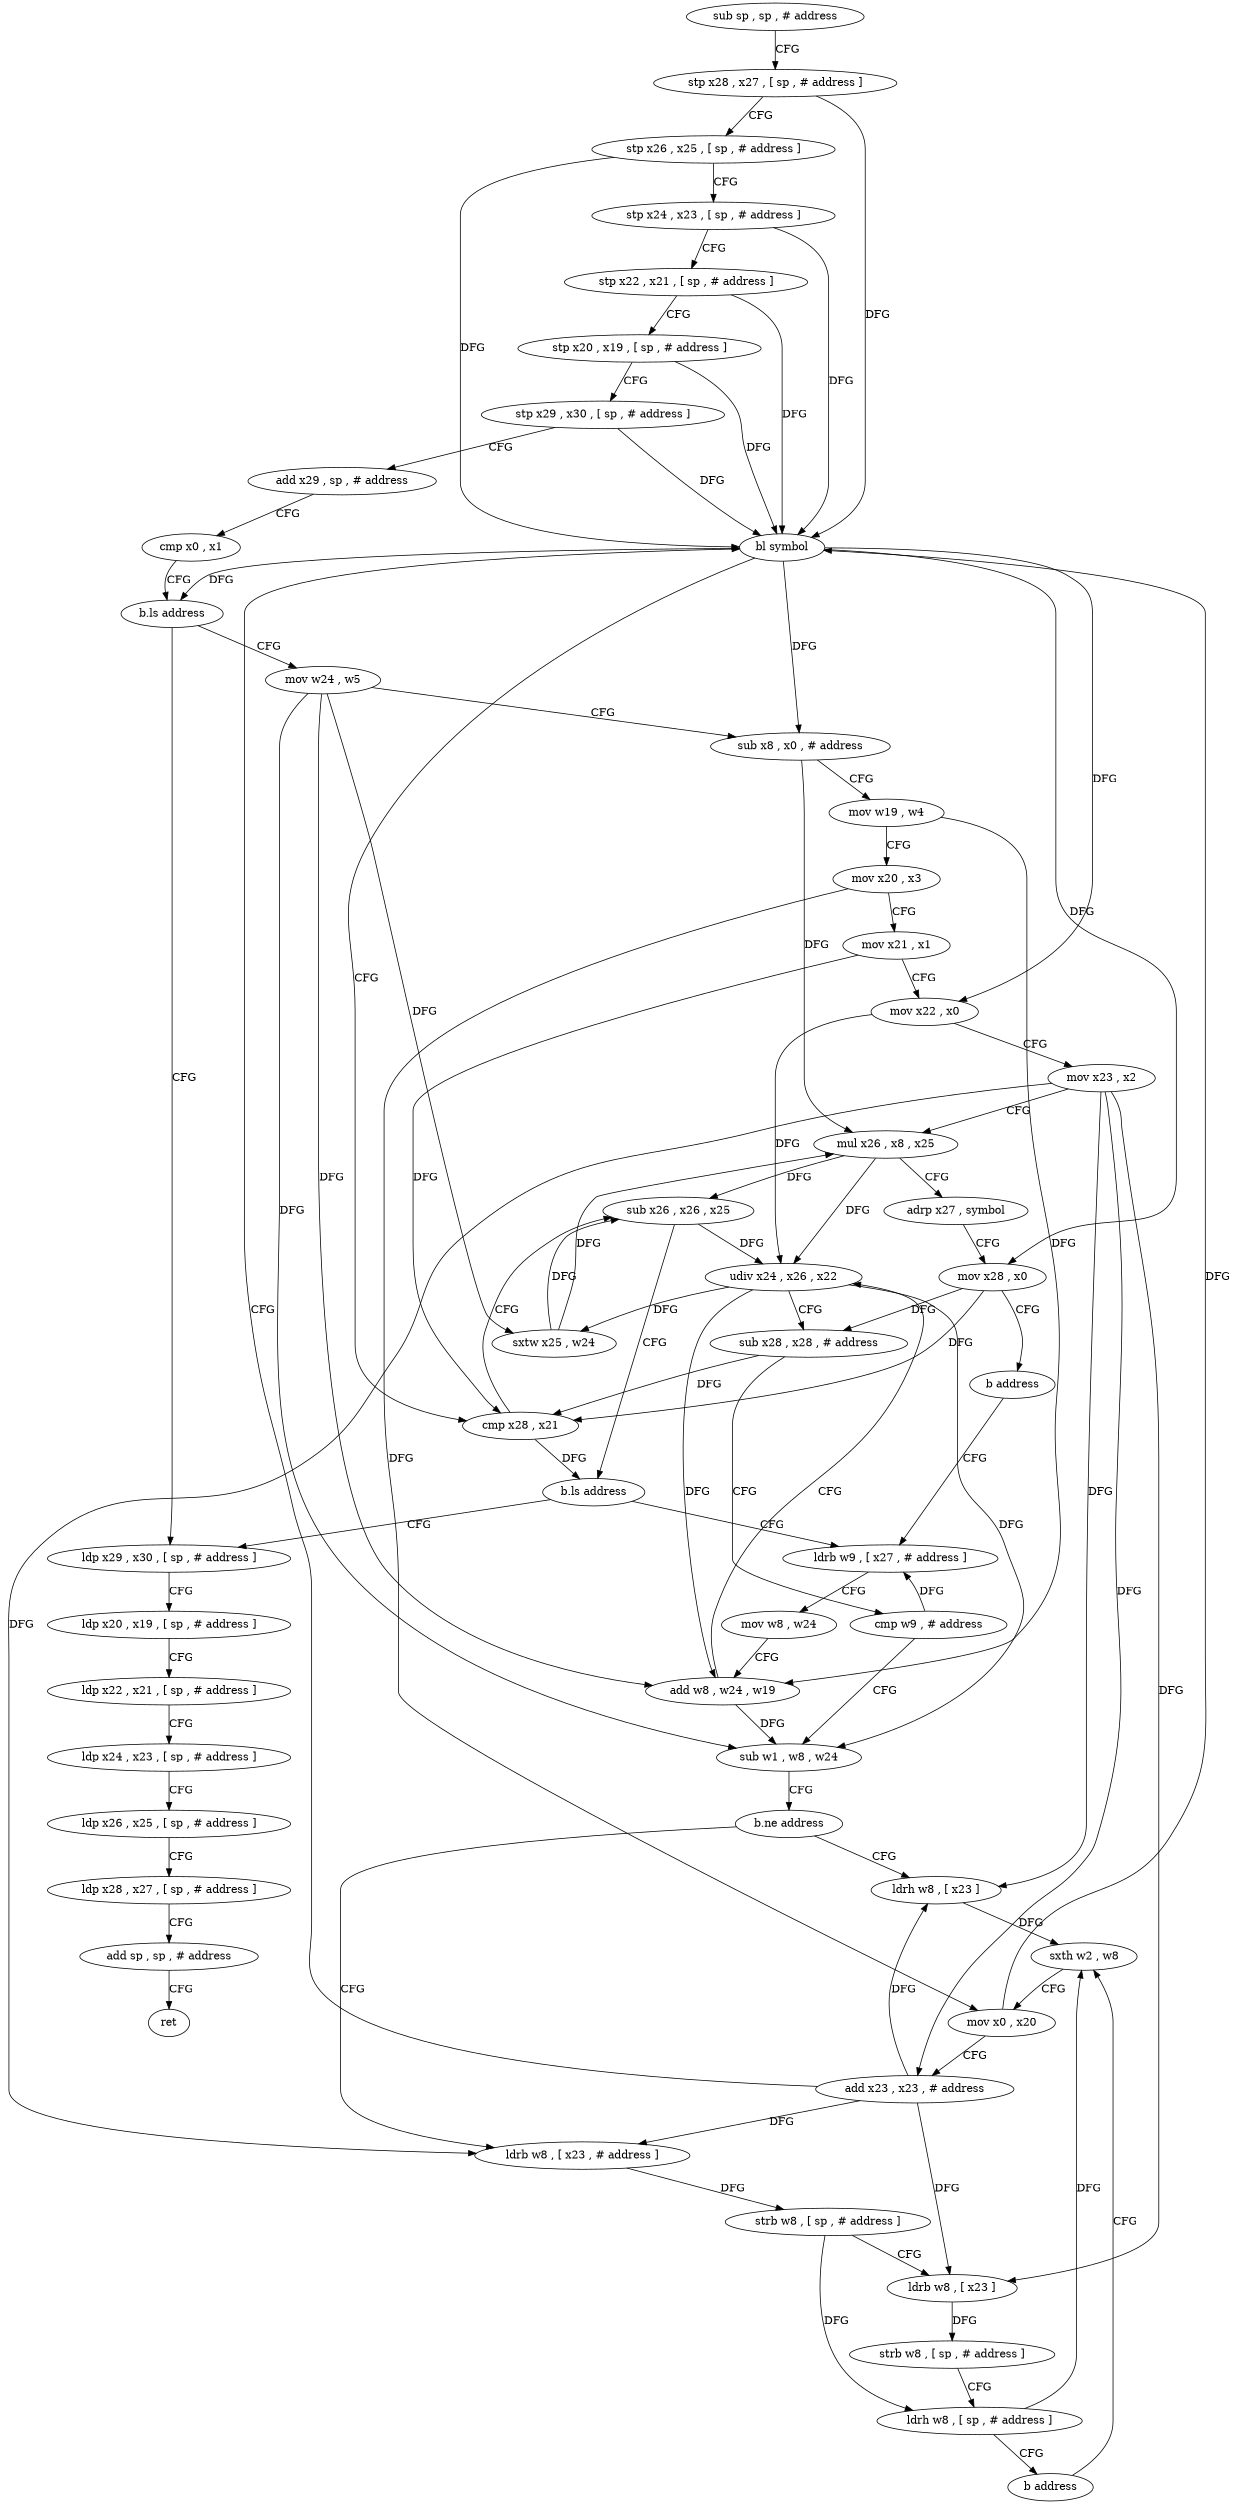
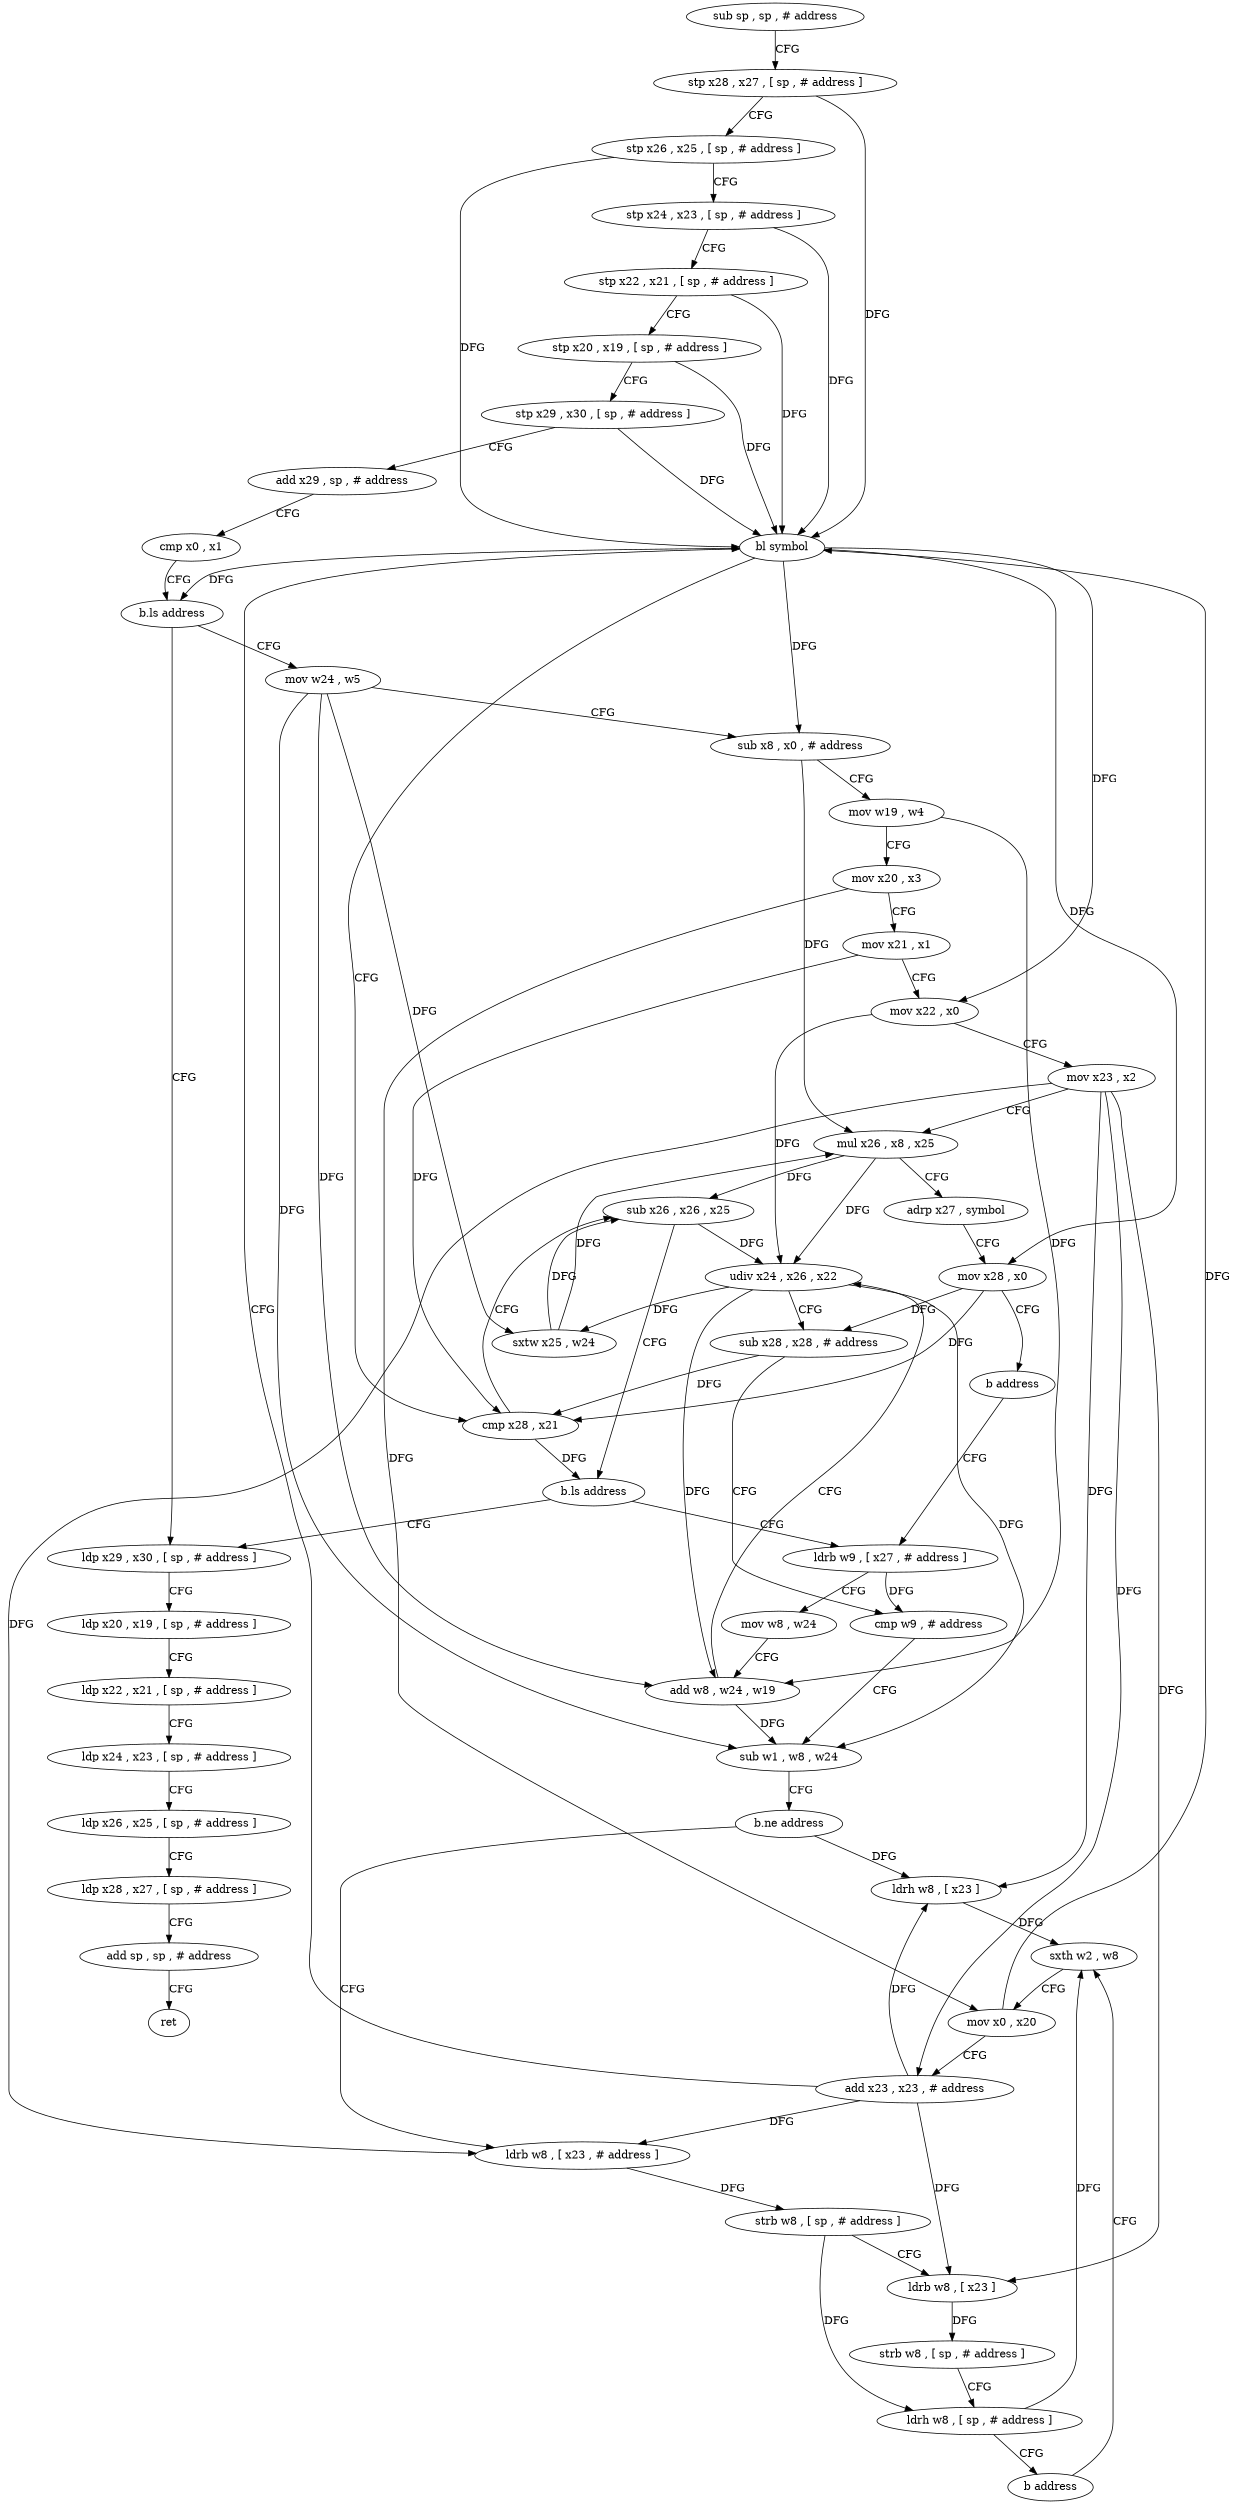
edge "cmp w9 , # address" -> "ldrb w9 , [ x27 , # address ]": reversed
edge "b.ne address" -> "ldrh w8 , [ x23 ]": label "CFG" -> "DFG"
